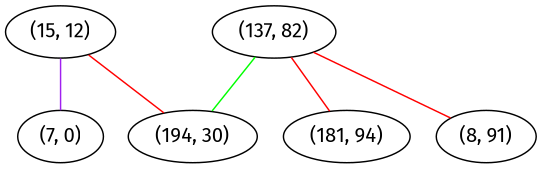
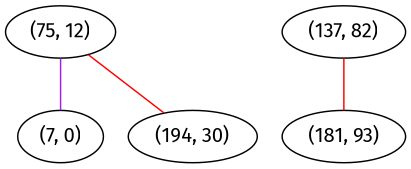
node "(15, 12)": label "(15, 12)" -> "(75, 12)"
edge "(137, 82)" -- "(194, 30)": removed
node "(181, 94)": label "(181, 94)" -> "(181, 93)"
node "(8, 91)": removed
